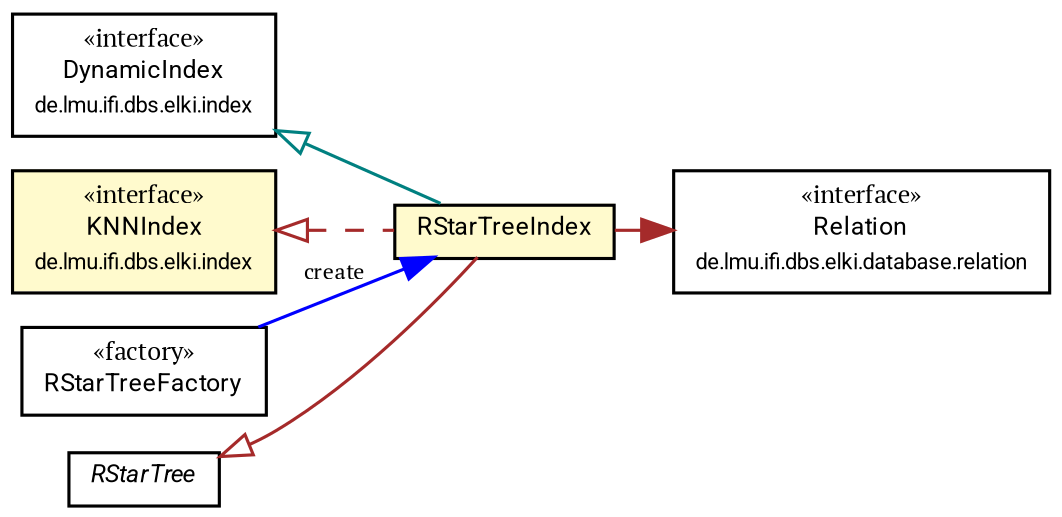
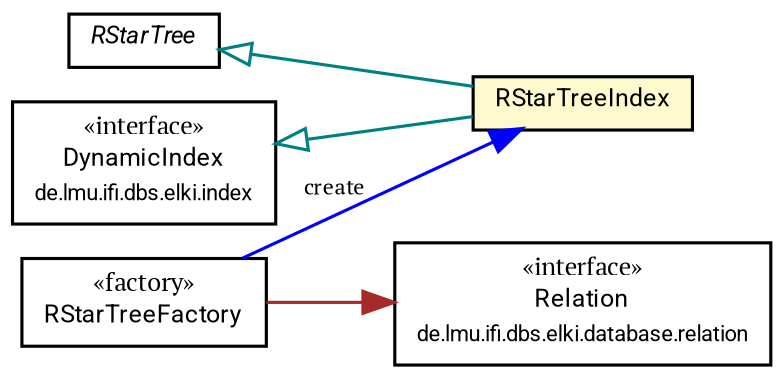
node "KNNIndex": removed
edge "RStarTreeIndex" -> "Relation": now "RStarTreeFactory" -> "Relation"
edge "RStarTreeIndex" -> "RStarTree": color brown -> teal
